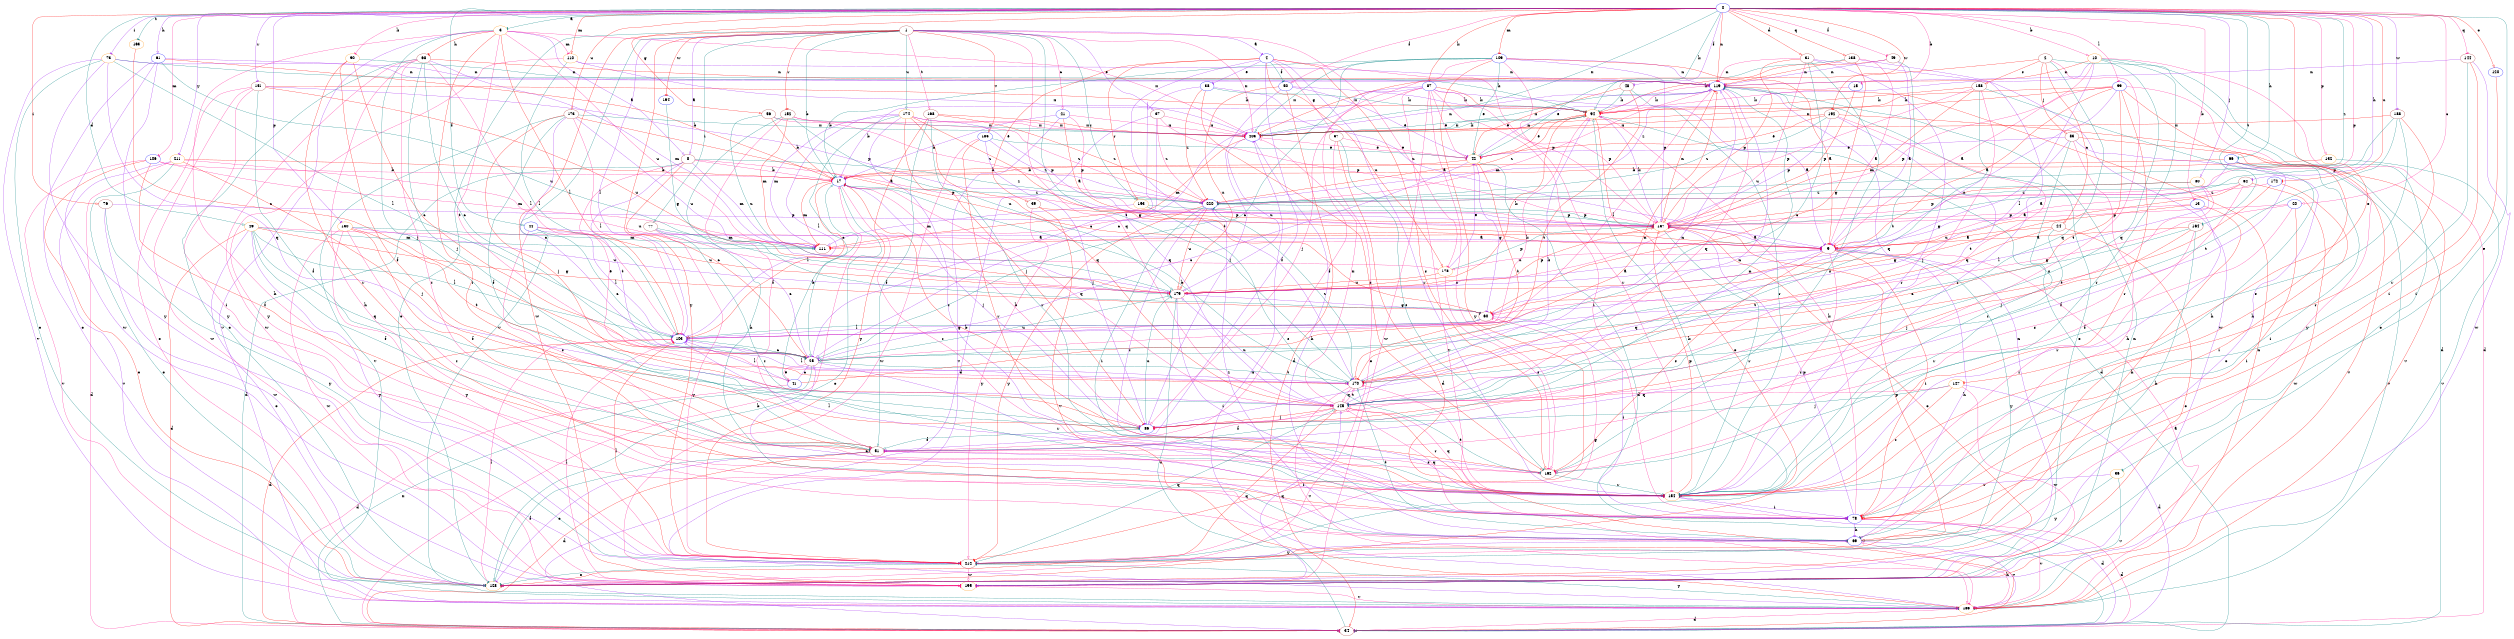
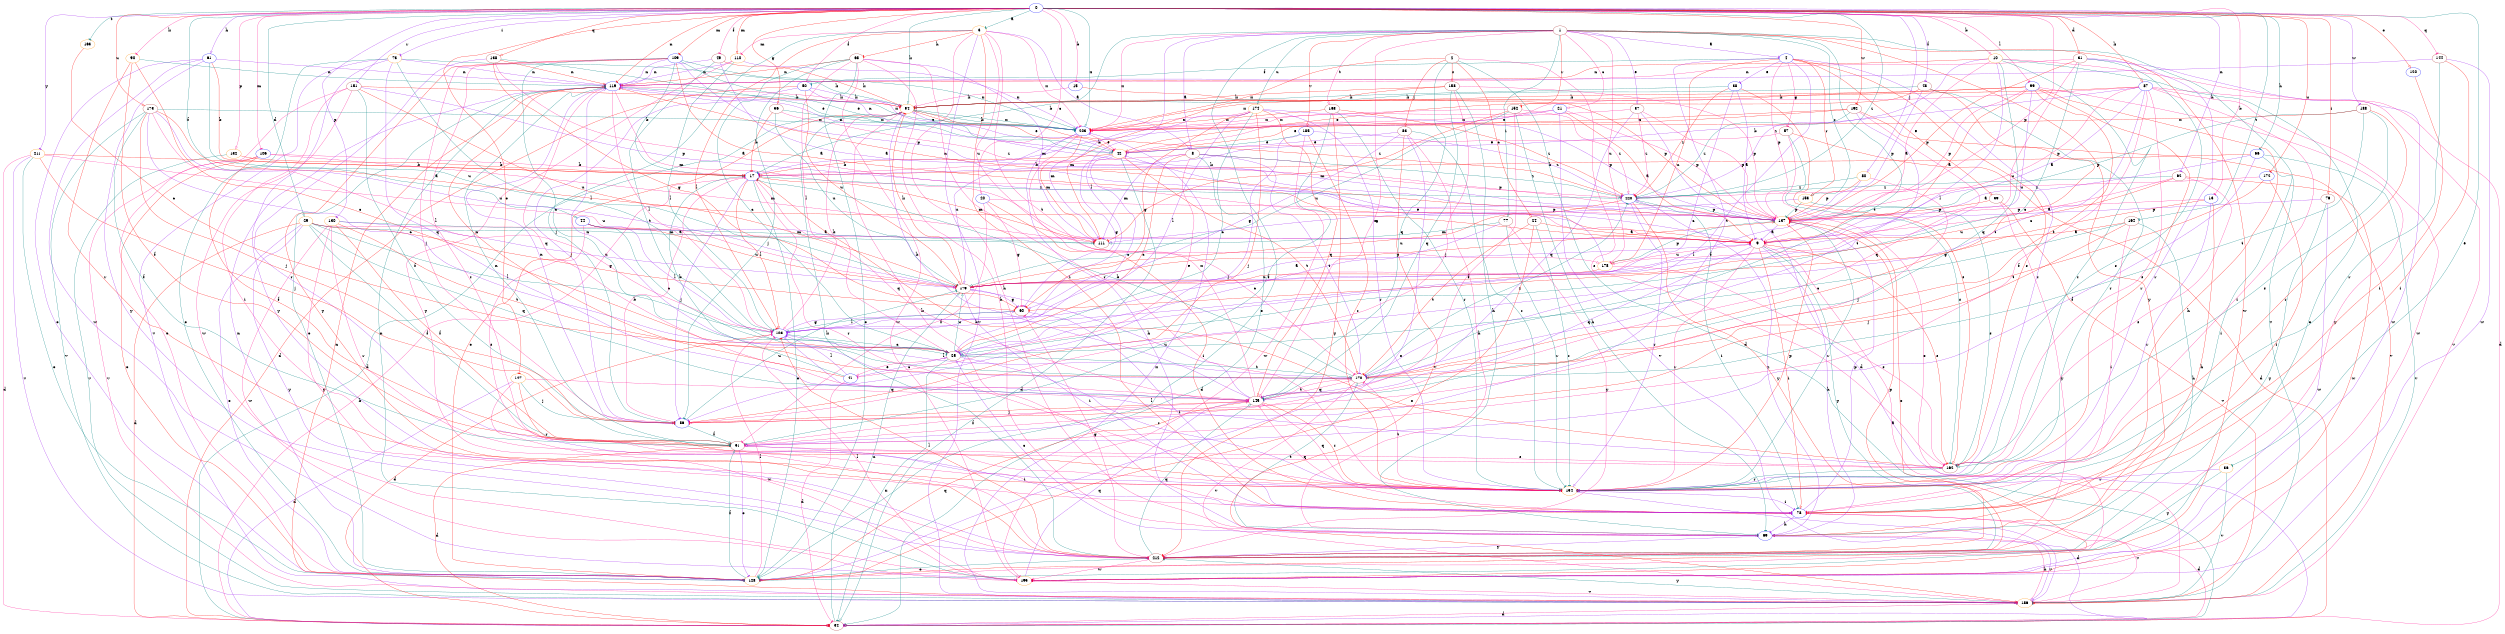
node "194": removed
edge "192" -> "137": now "48" -> "137"
